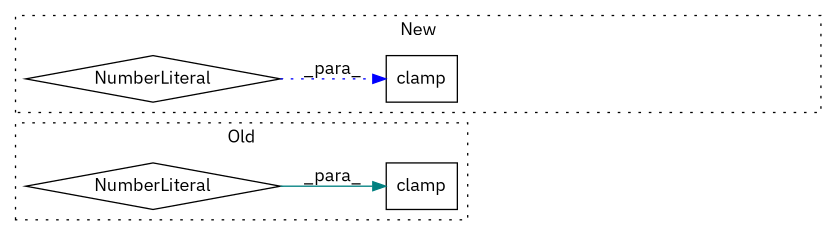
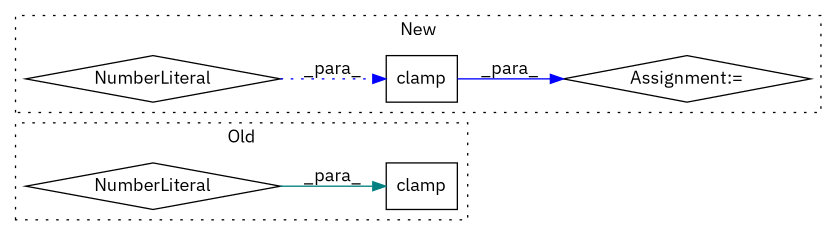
node "Assignment:=": added
